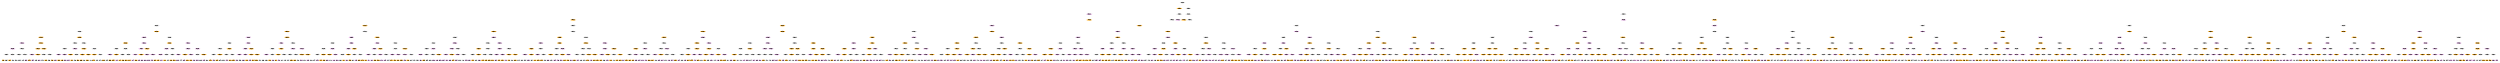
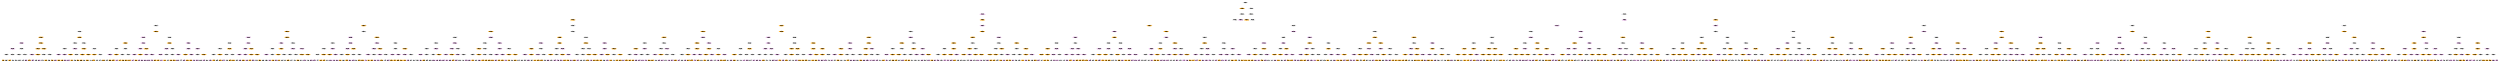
node "335.754": removed
node "310.201": added
